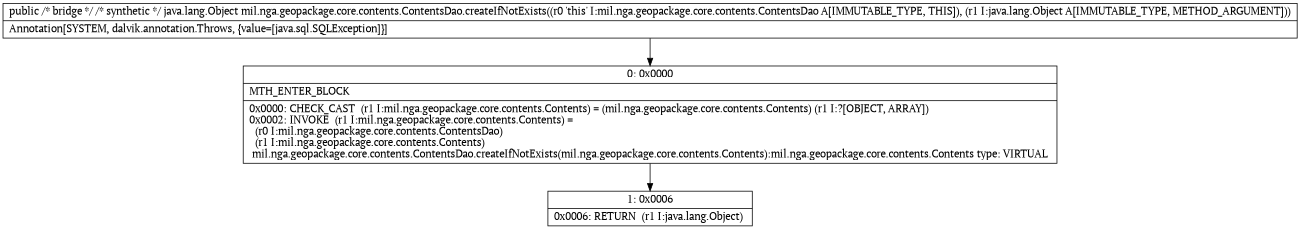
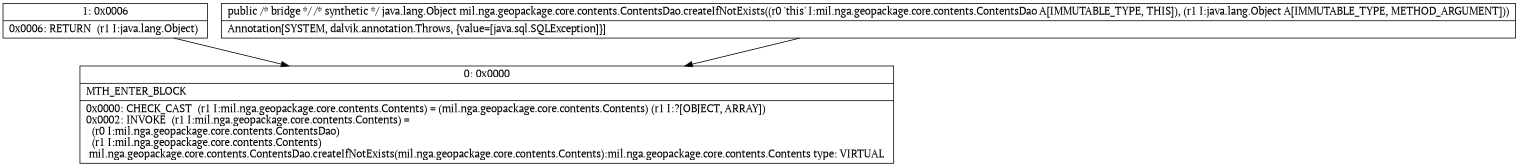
edge "0: 0x0000" -> "1: 0x0006": reversed
